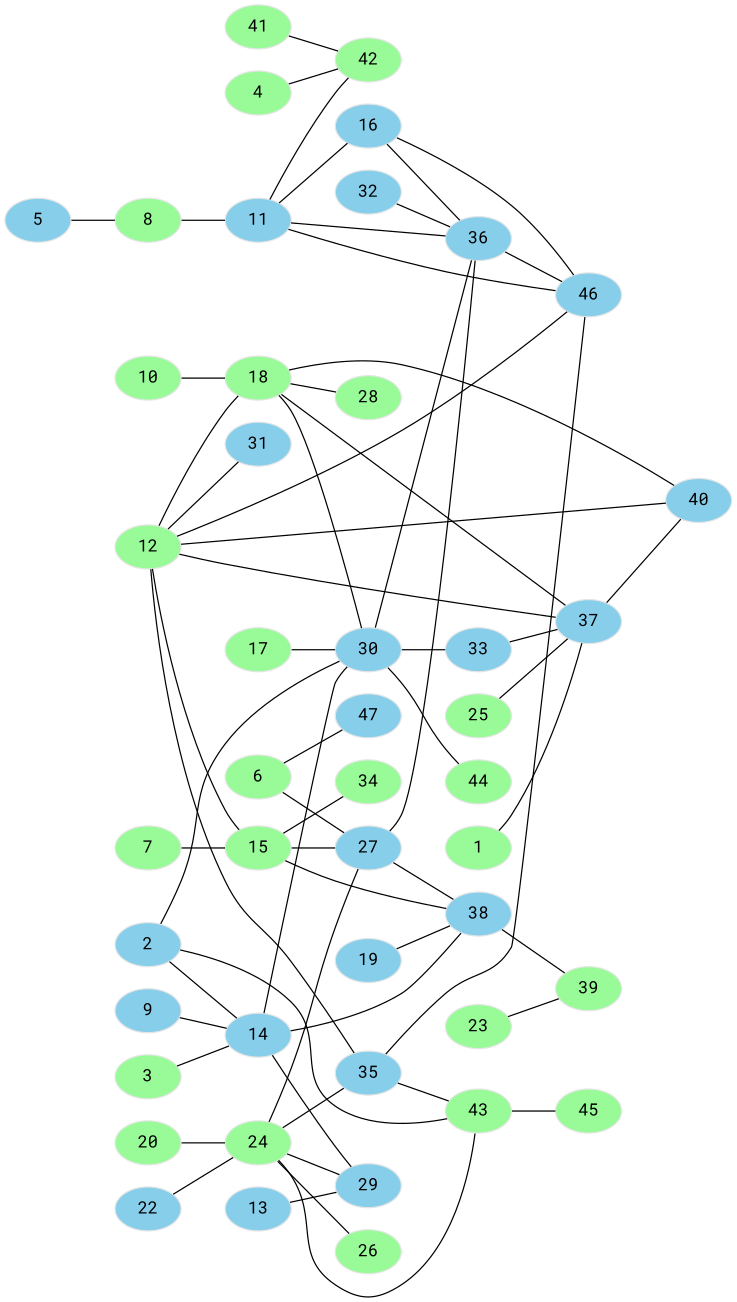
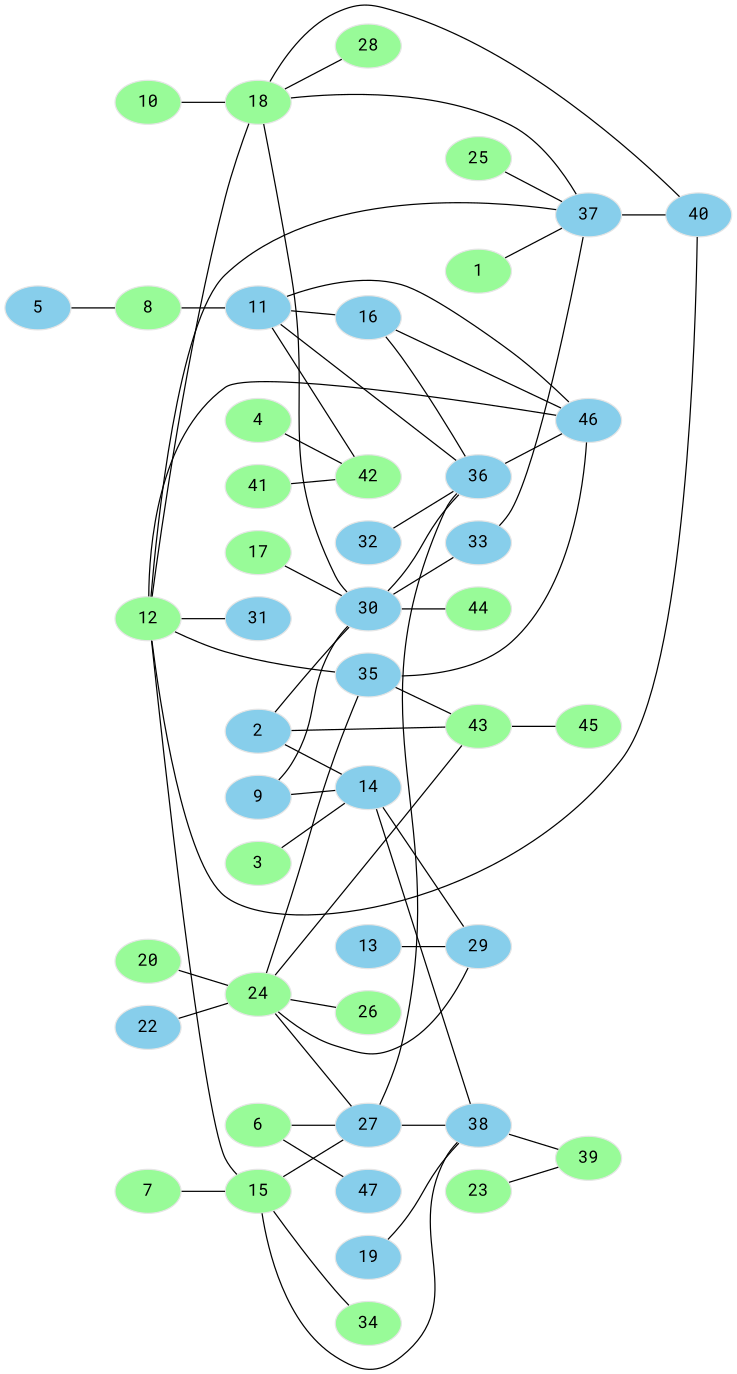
edge "30" -- "14": now "30" -- "9"
